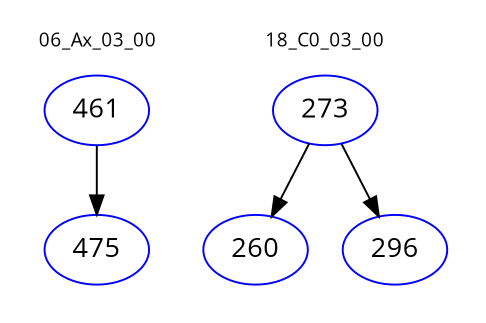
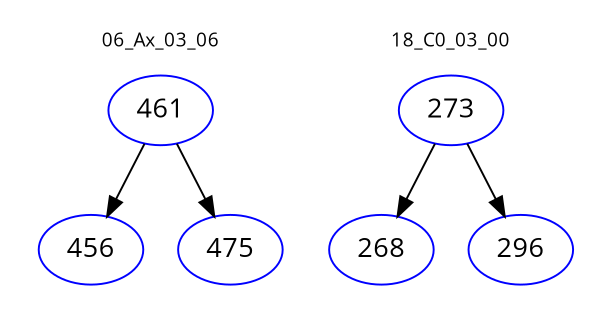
cluster "06_Ax_03_00": label "06_Ax_03_00" -> "06_Ax_03_06"
node "456": added
node "260": label "260" -> "268"
